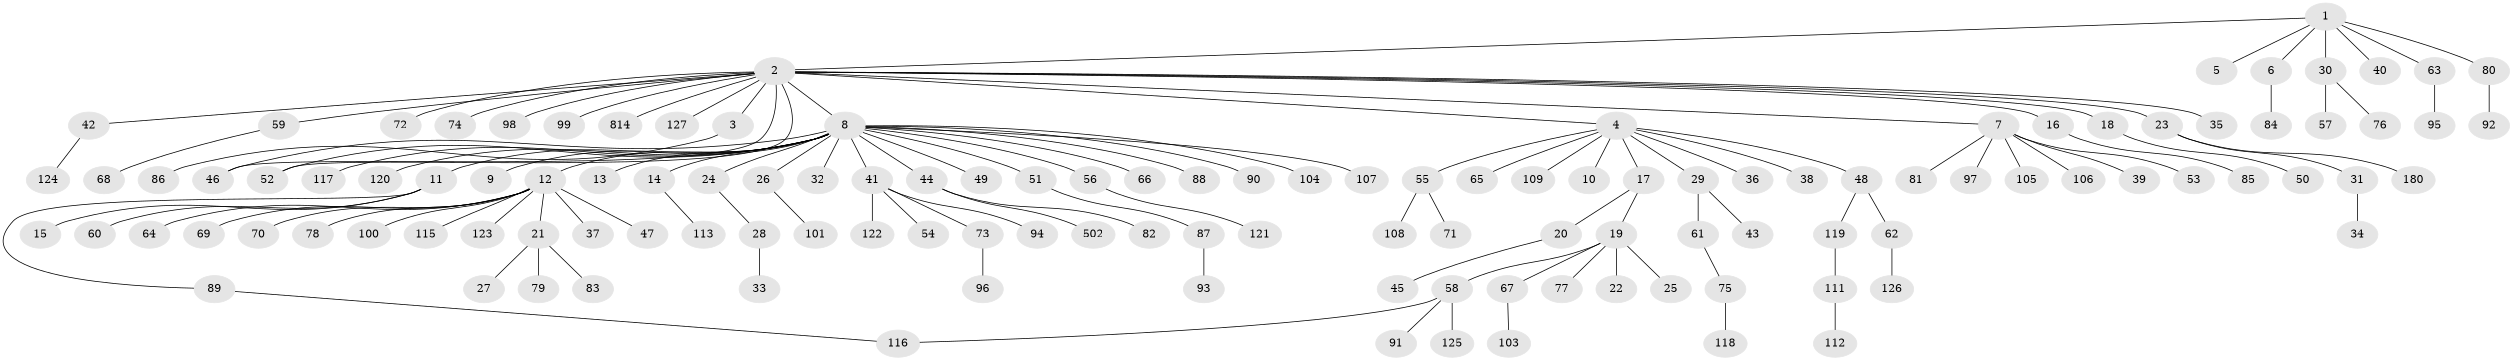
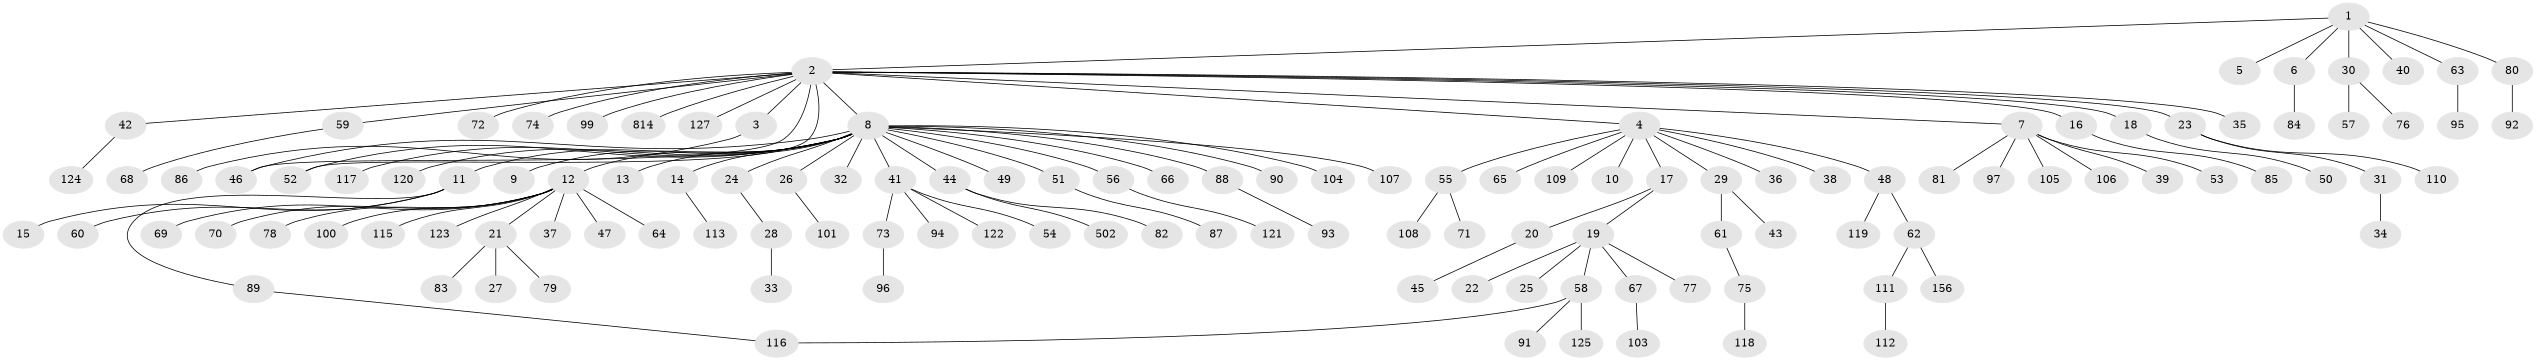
node "98": removed
node "180": label "180" -> "110"
edge "87" -- "93": now "88" -- "93"
edge "119" -- "111": now "62" -- "111"
node "126": label "126" -> "156"
